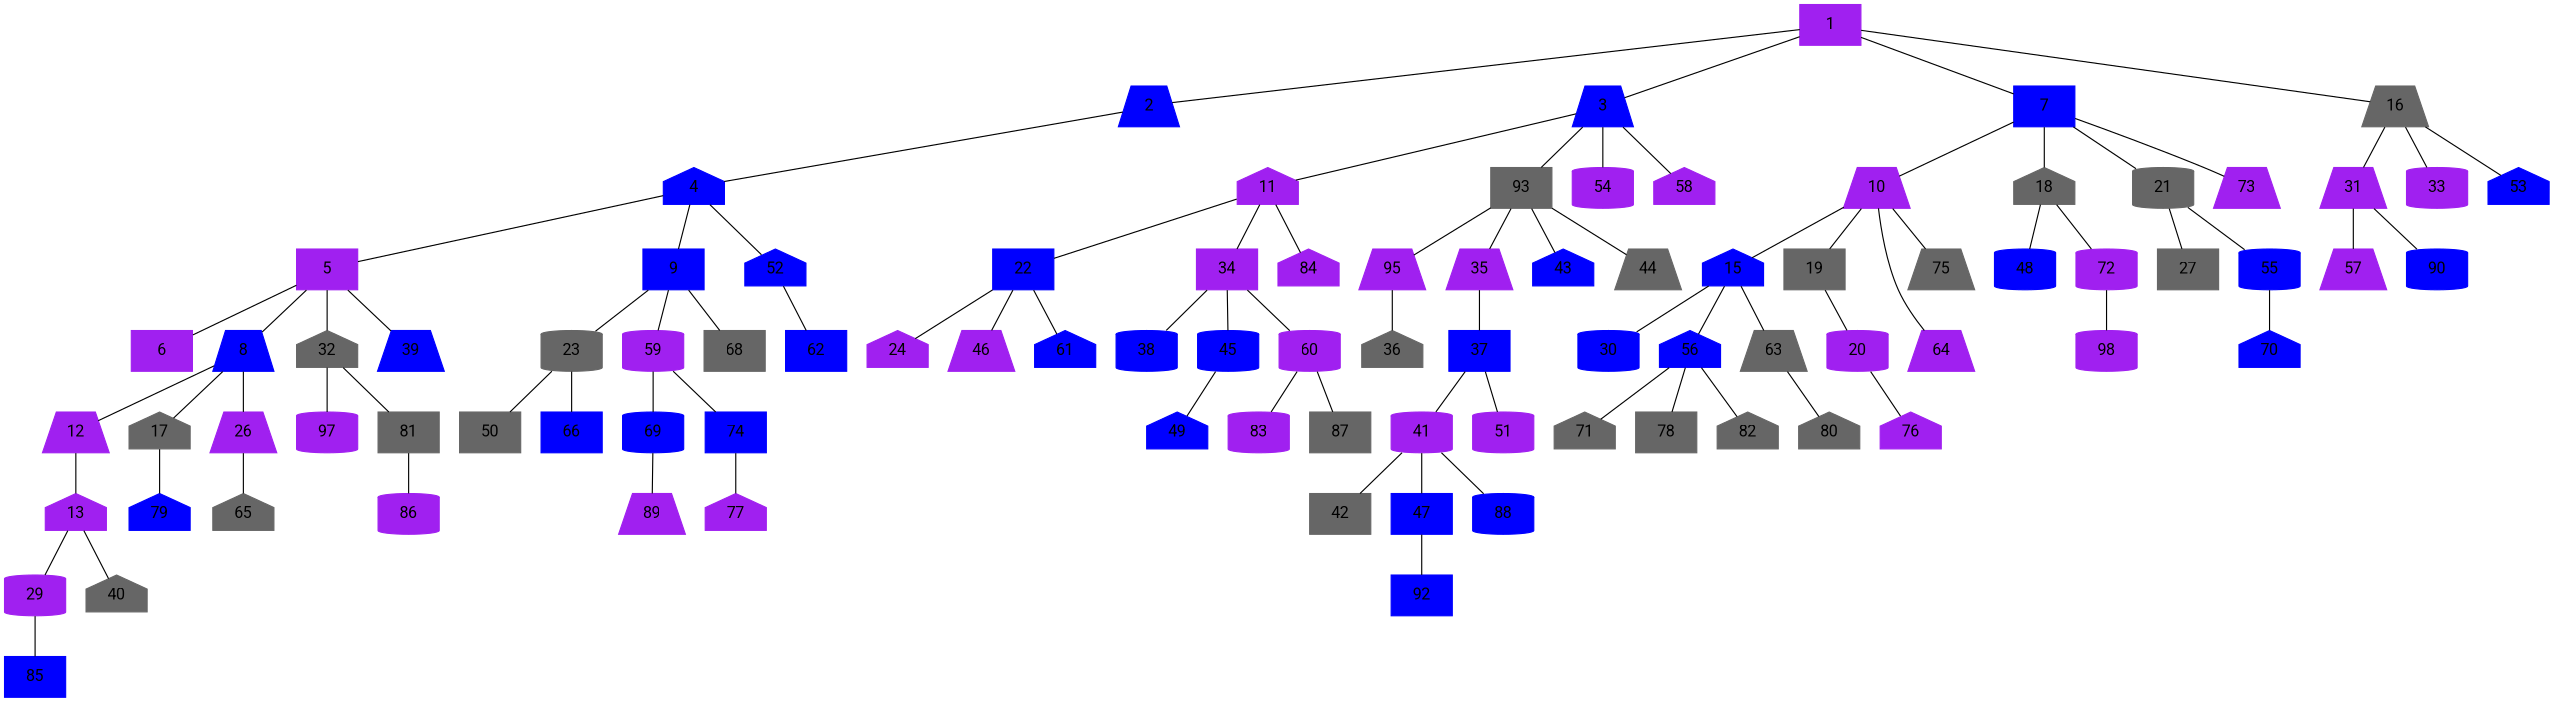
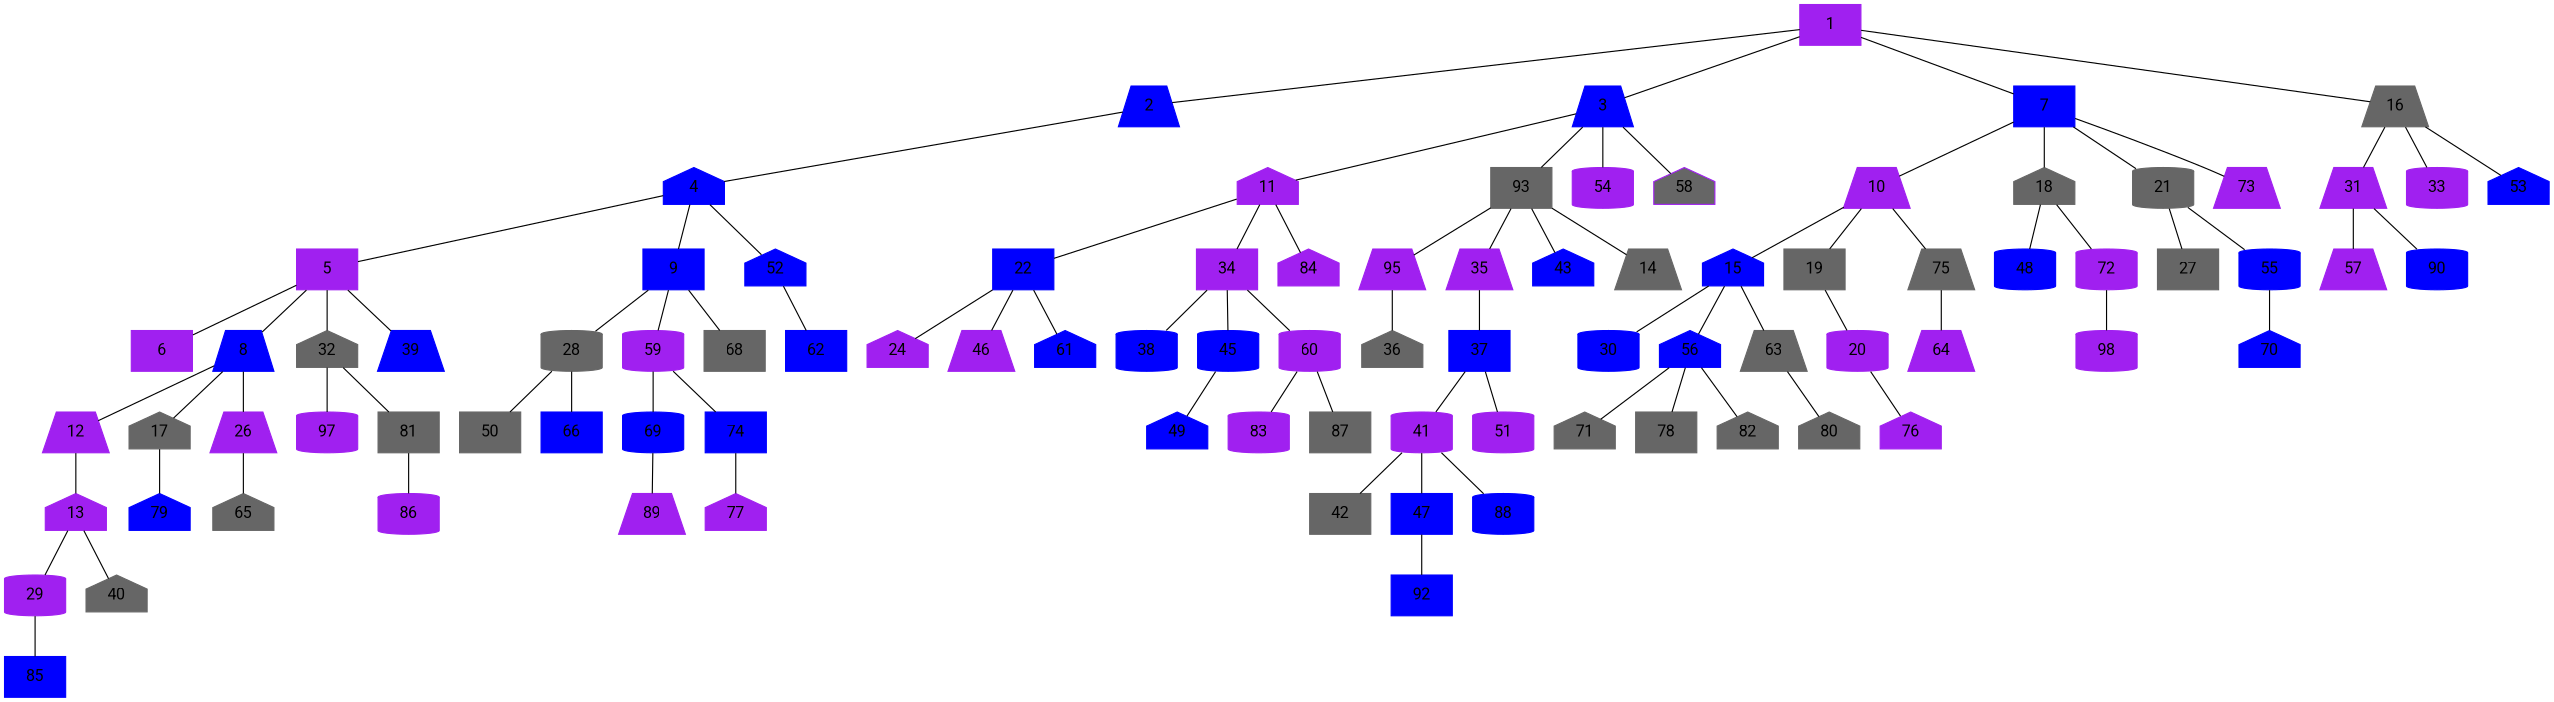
node "58": fillcolor purple -> gray40
node "44": label "44" -> "14"
edge "10" -- "64": now "75" -- "64"
node "23": label "23" -> "28"
